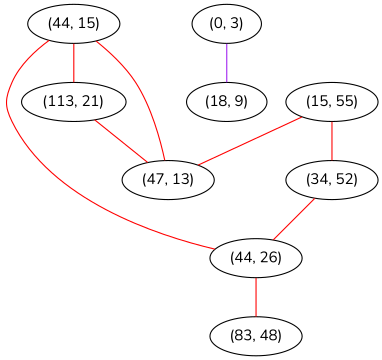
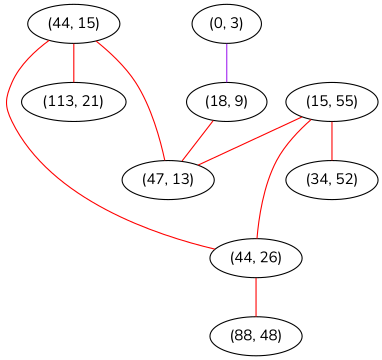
edge "(113, 21)" -- "(47, 13)": now "(18, 9)" -- "(47, 13)"
edge "(34, 52)" -- "(44, 26)": now "(15, 55)" -- "(44, 26)"
node "(83, 48)": label "(83, 48)" -> "(88, 48)"
